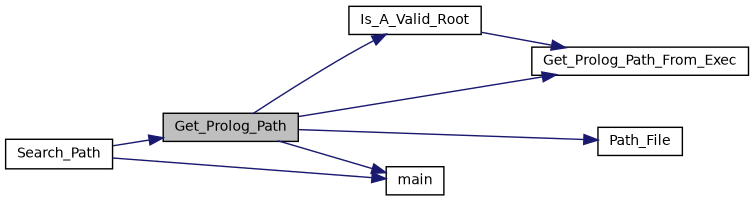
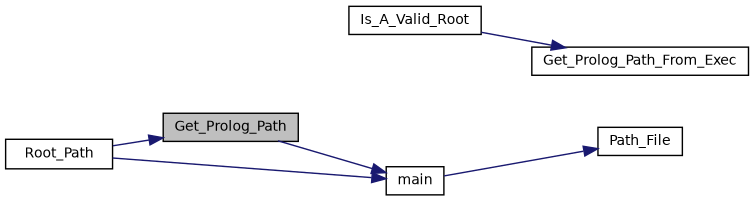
edge "Get_Prolog_Path" -> "Is_A_Valid_Root": removed
edge "Get_Prolog_Path" -> "Get_Prolog_Path_From_Exec": removed
edge "Get_Prolog_Path" -> "Path_File": now "main" -> "Path_File"
node "Search_Path": label "Search_Path" -> "Root_Path"
